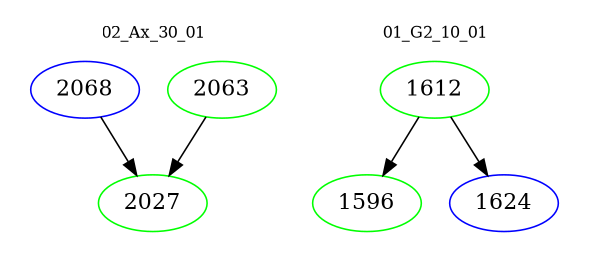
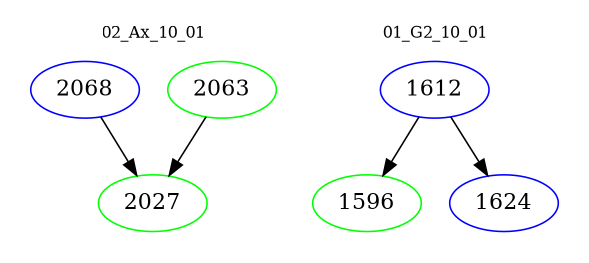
cluster "02_Ax_30_01": label "02_Ax_30_01" -> "02_Ax_10_01"
node "1612": color green -> blue
